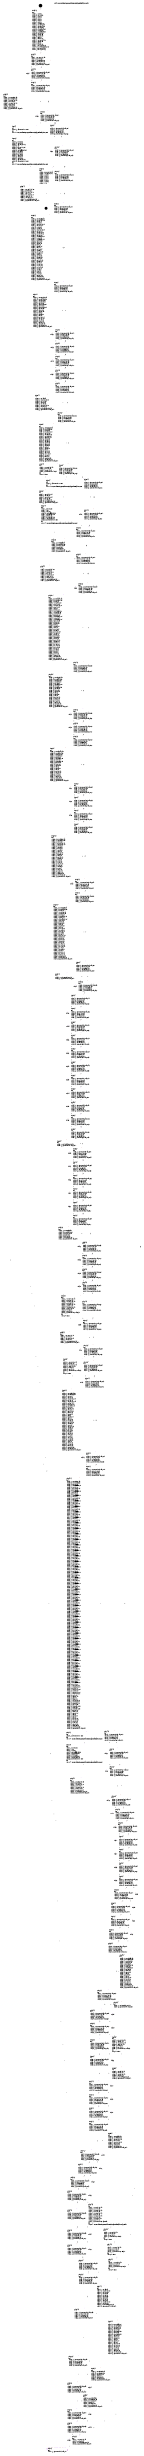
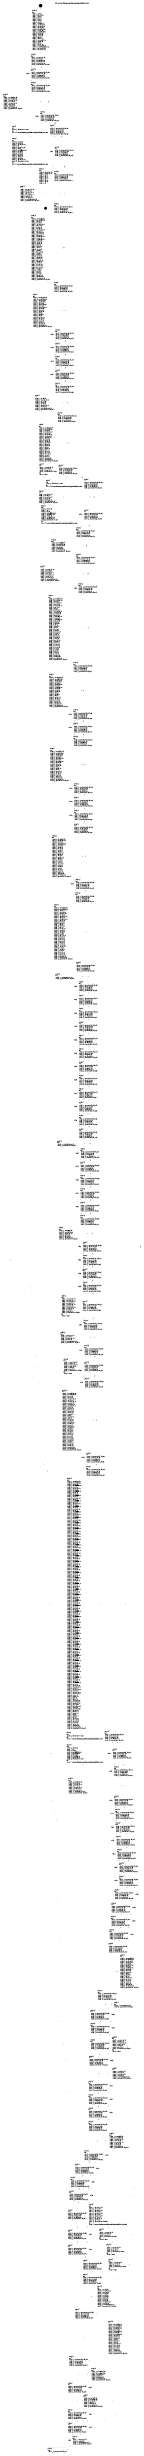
node "0x4044c5": added
